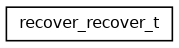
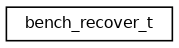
node "recover_recover_t": label "recover_recover_t" -> "bench_recover_t"
